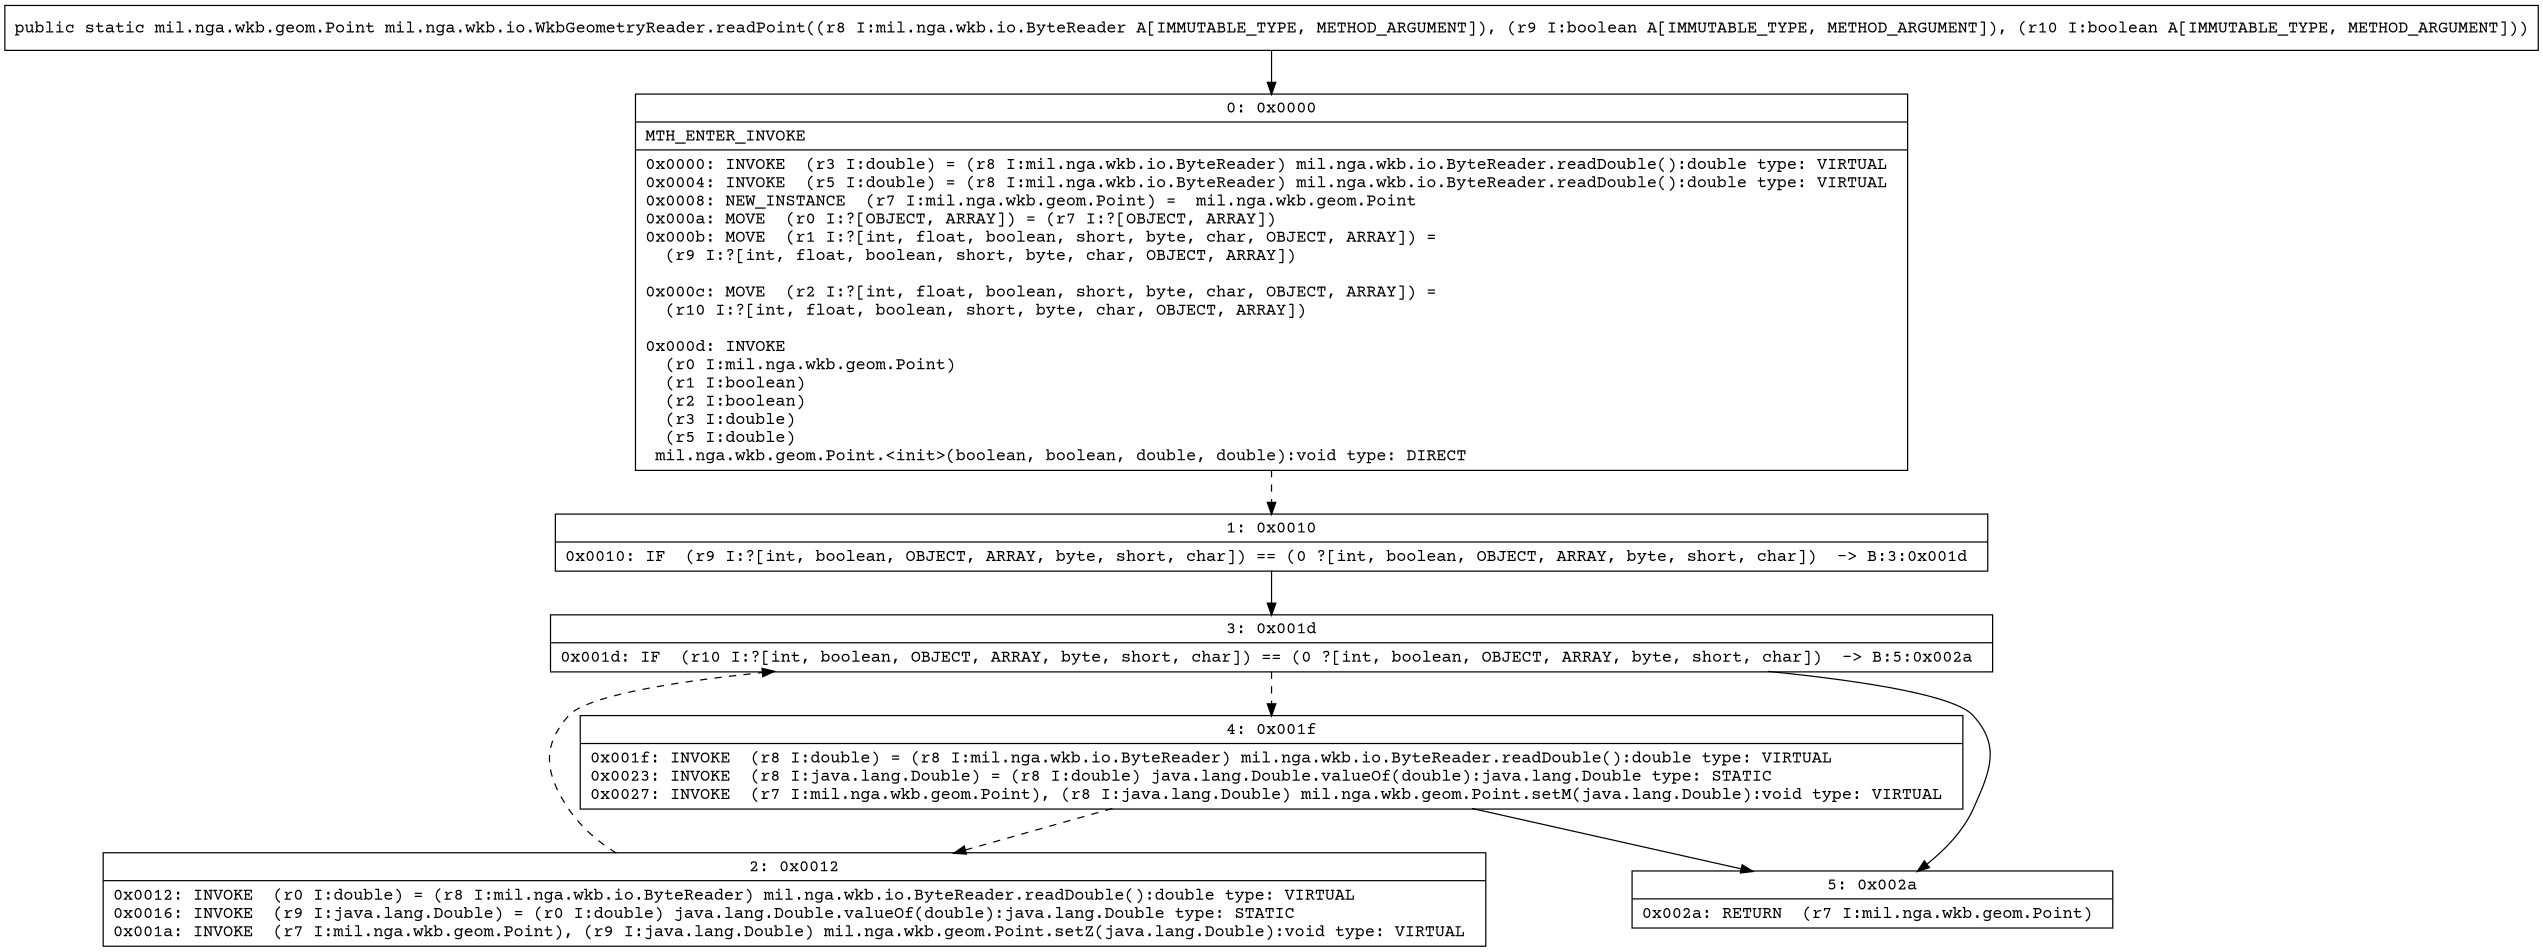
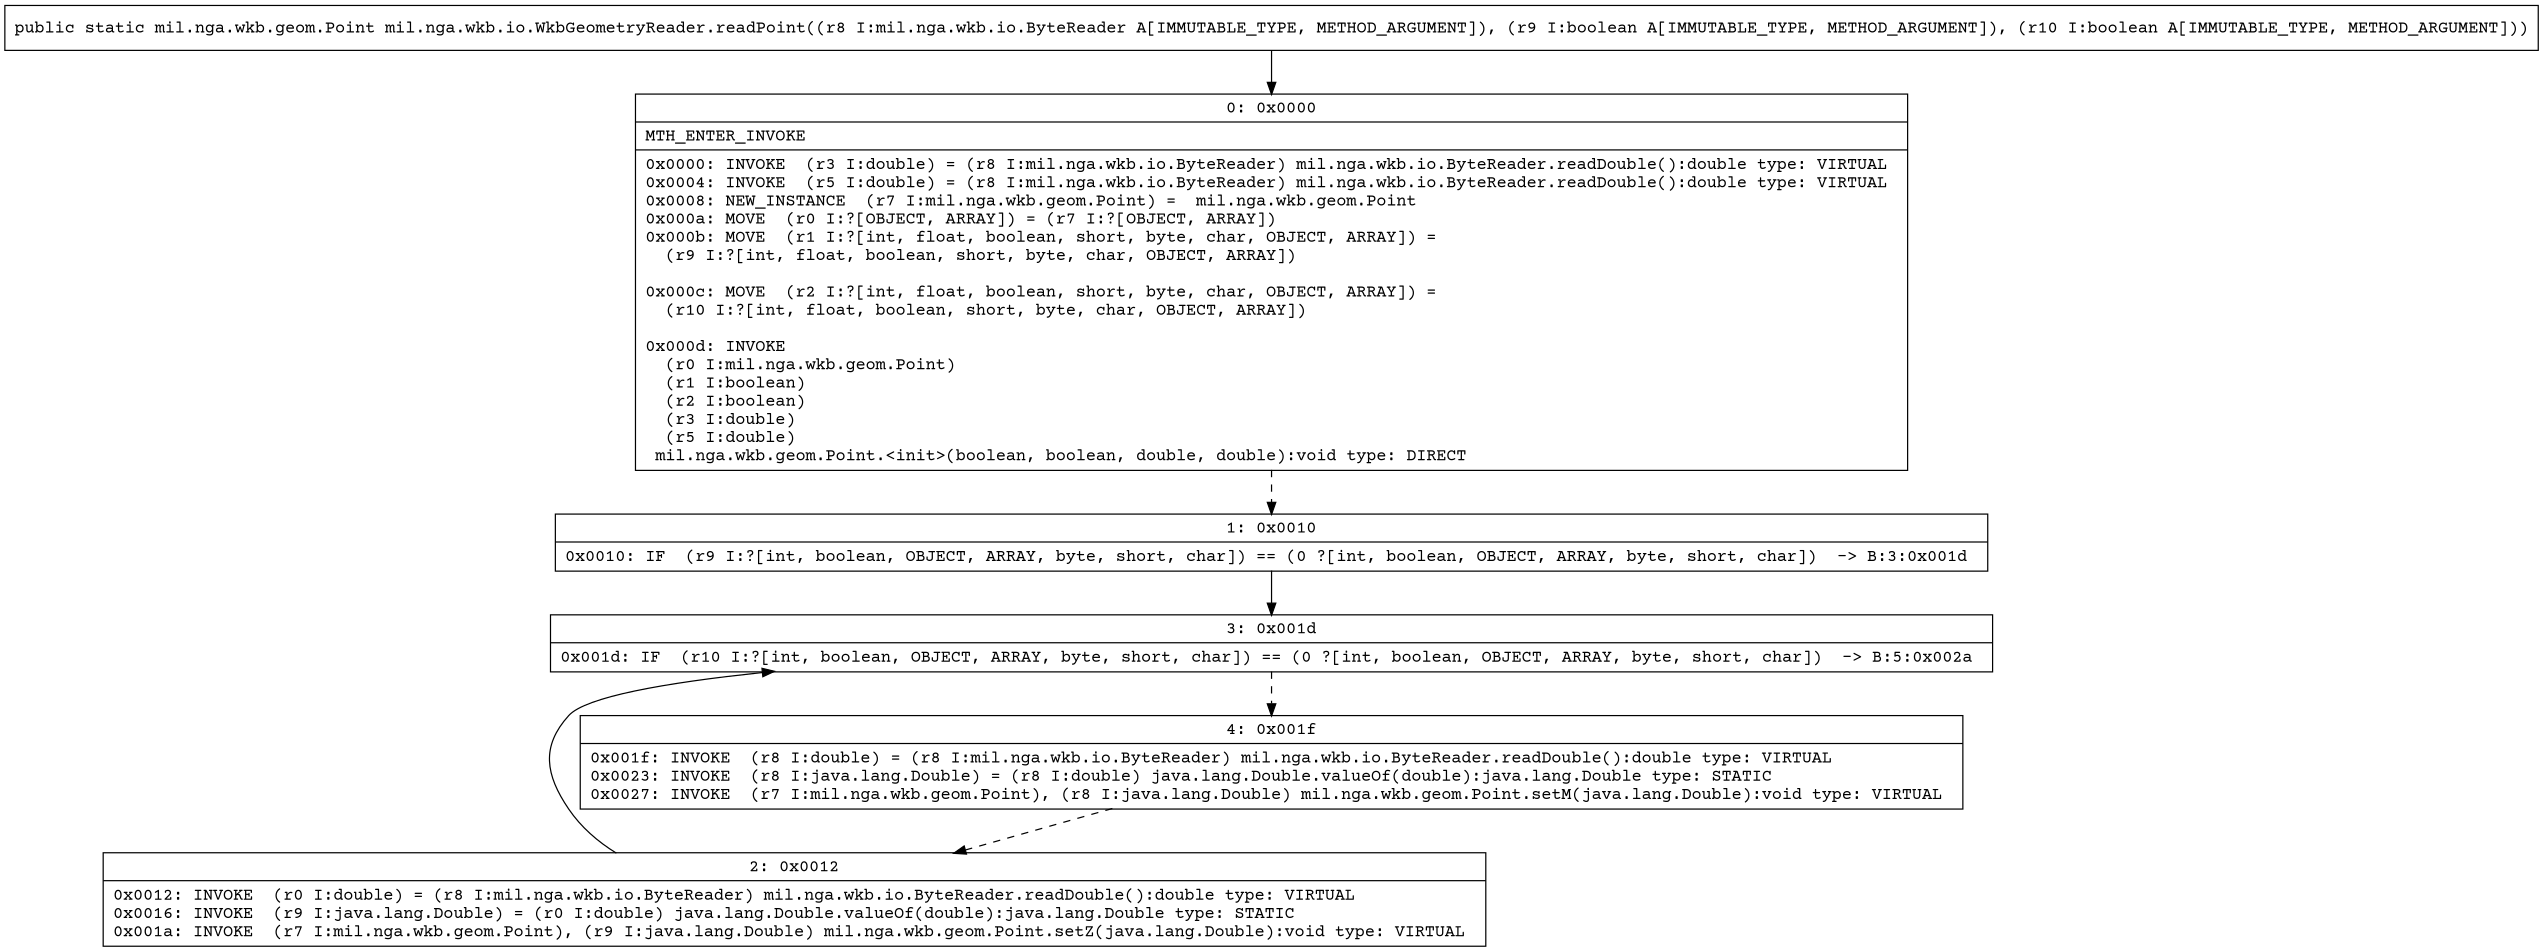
edge "2: 0x0012" -> "3: 0x001d": style dashed -> solid
node "5: 0x002a": removed
